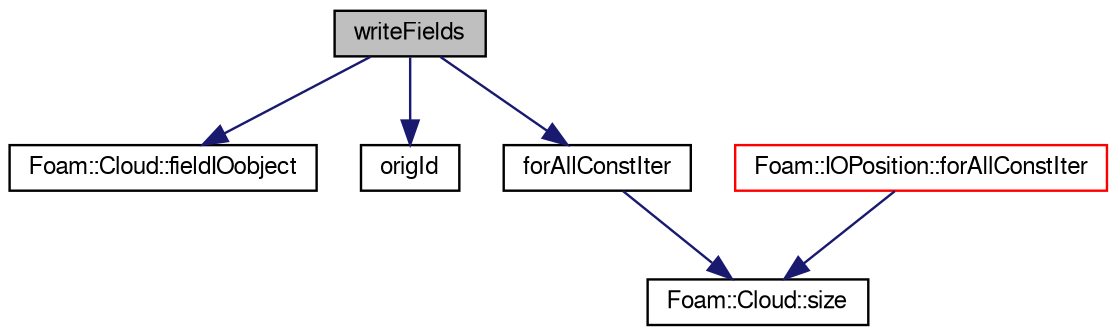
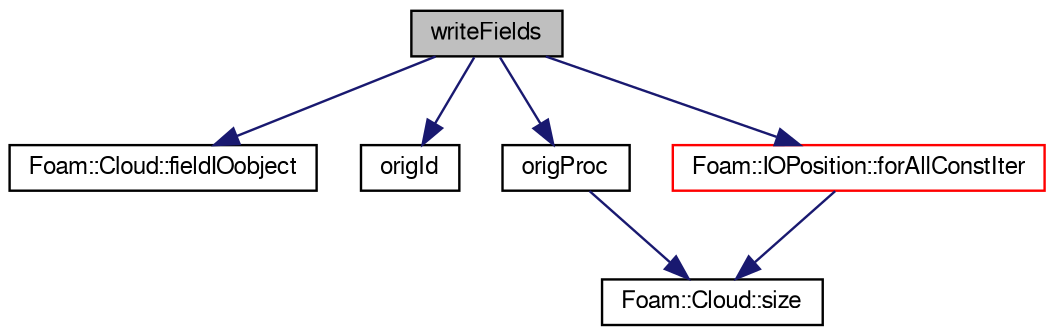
edge "writeFields" -> "Foam::IOPosition::forAllConstIter": added
node "forAllConstIter": label "forAllConstIter" -> "origProc"
